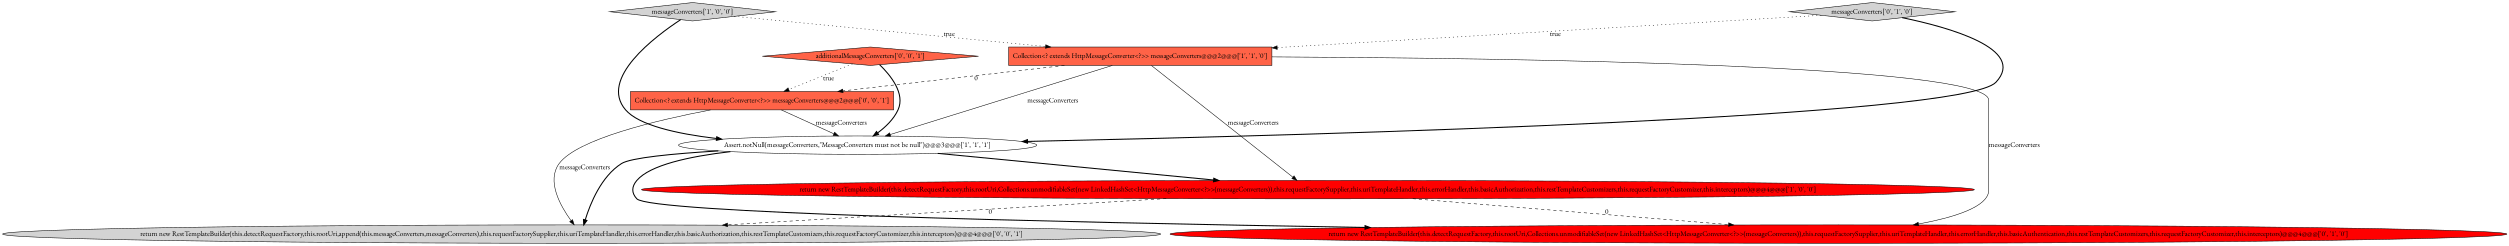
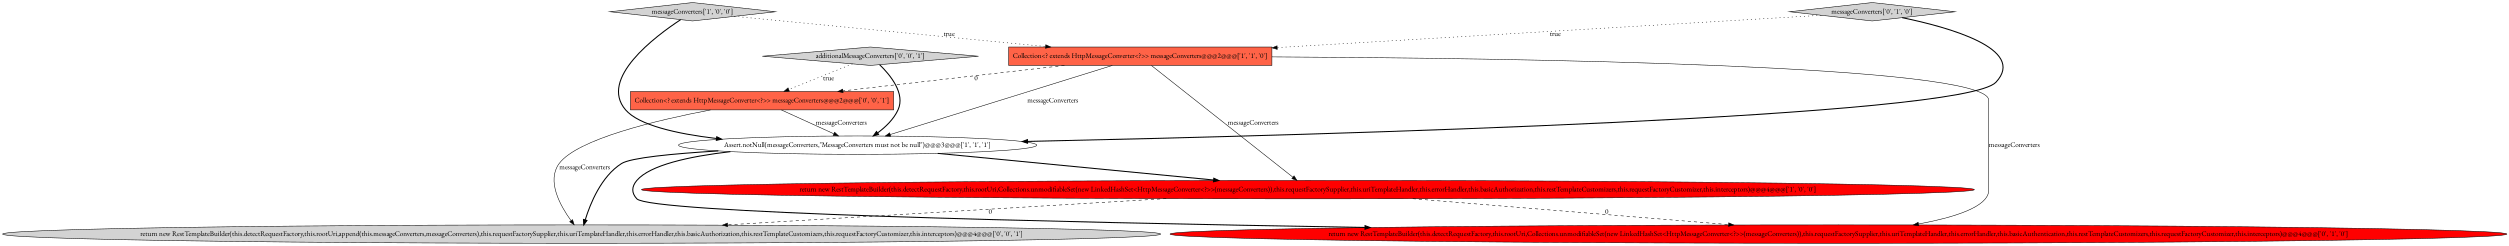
node "additionalMessageConverters['0', '0', '1']": fillcolor tomato -> lightgray
